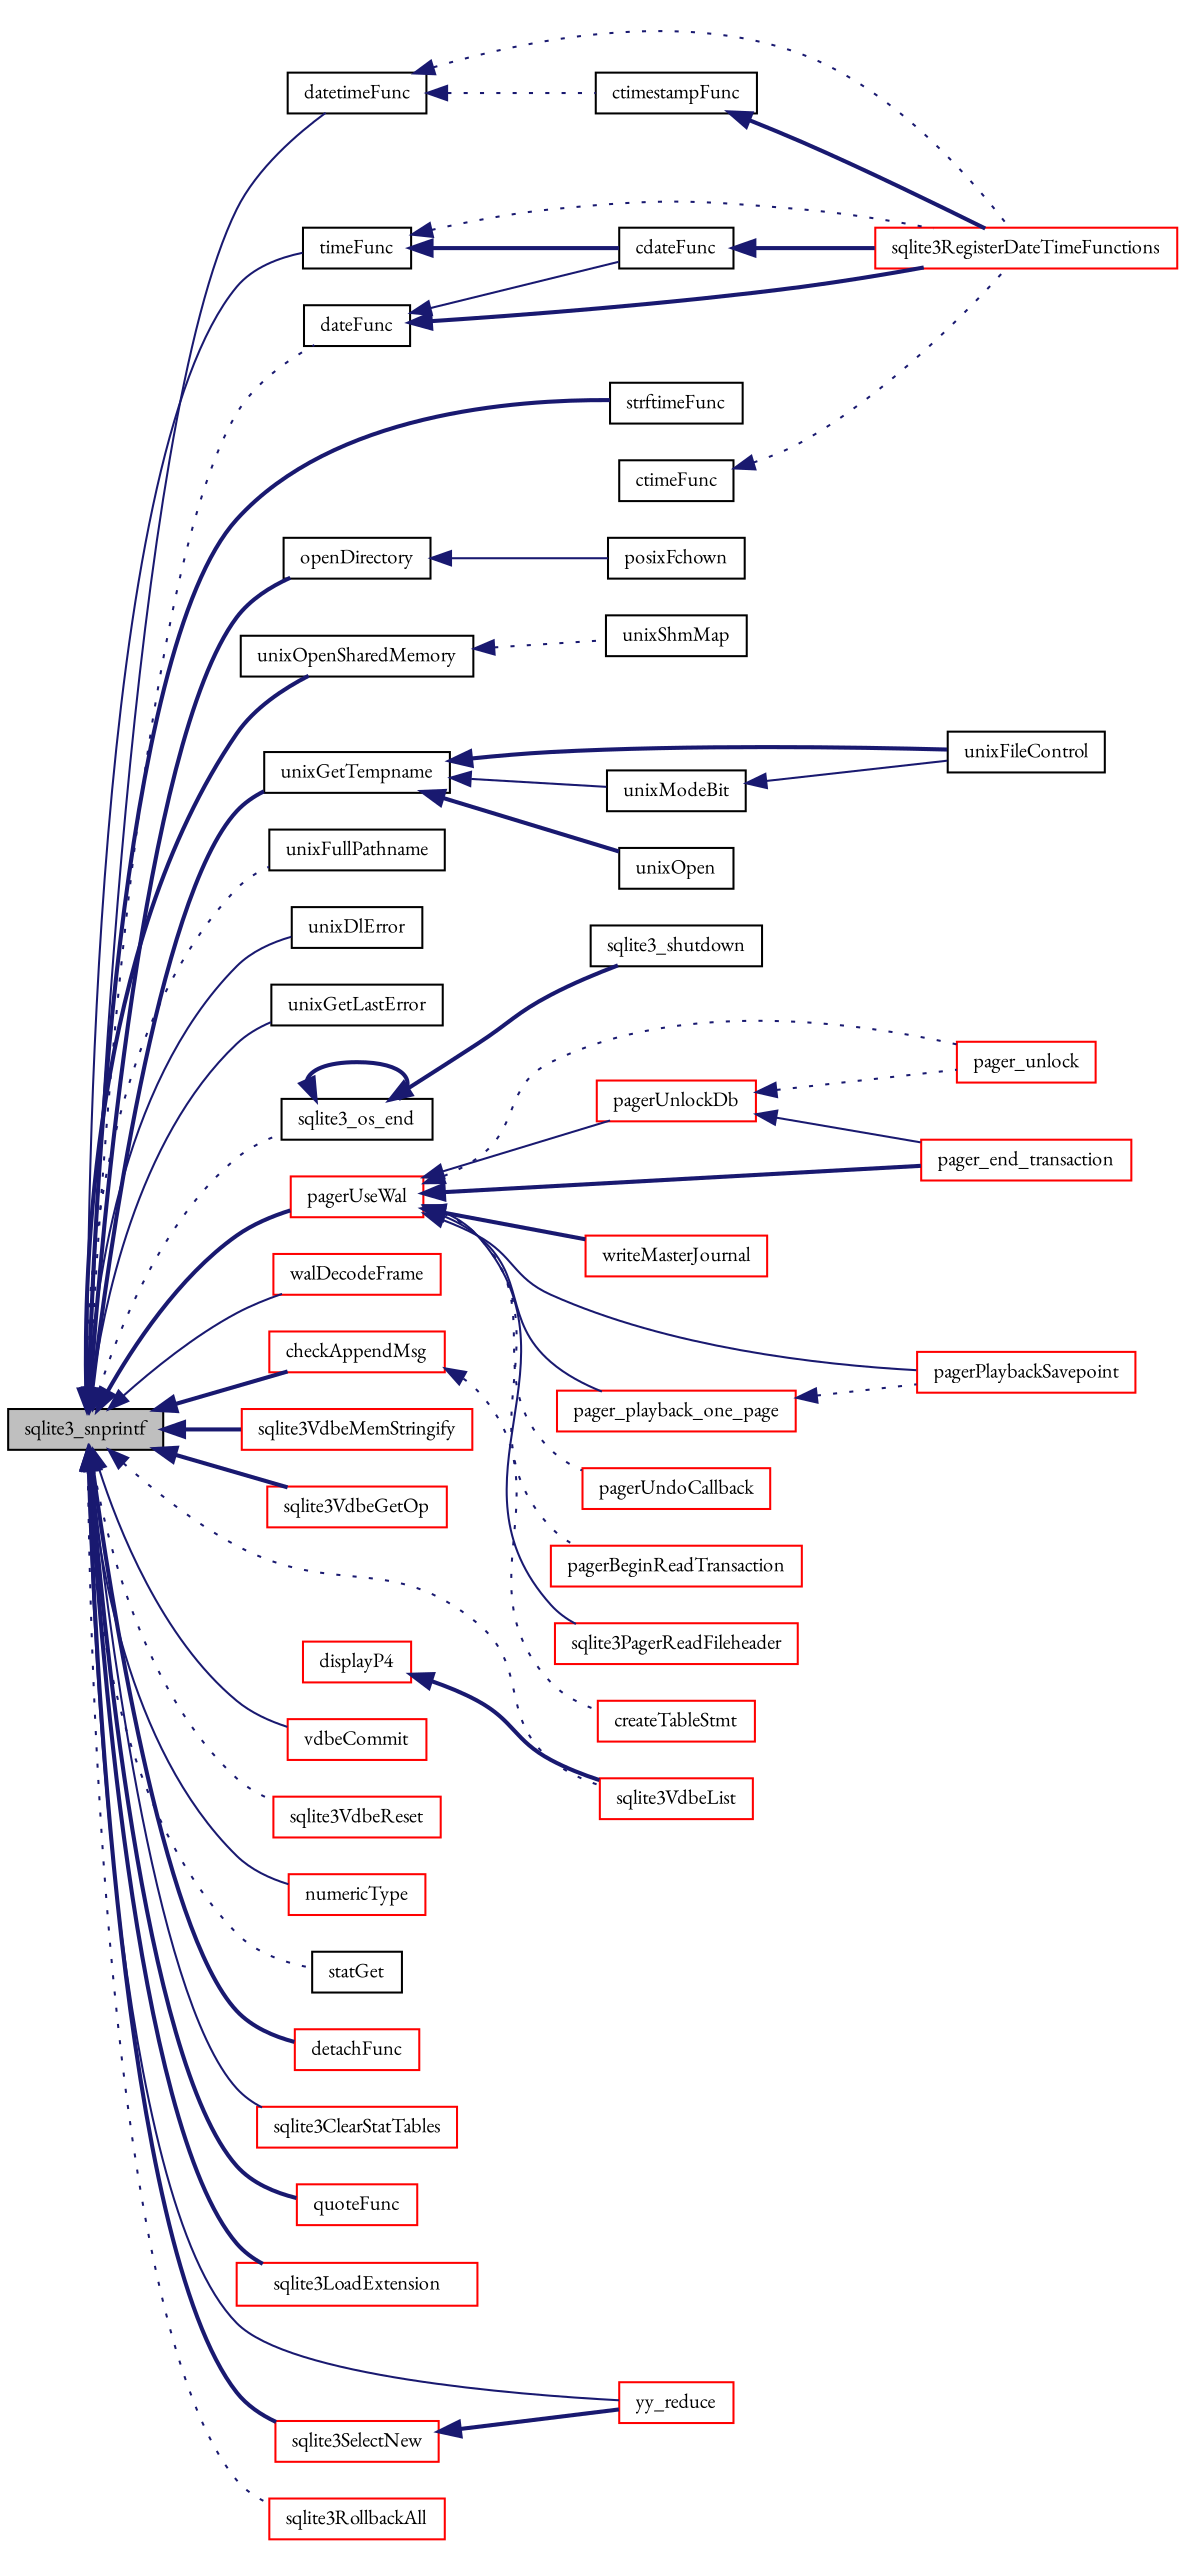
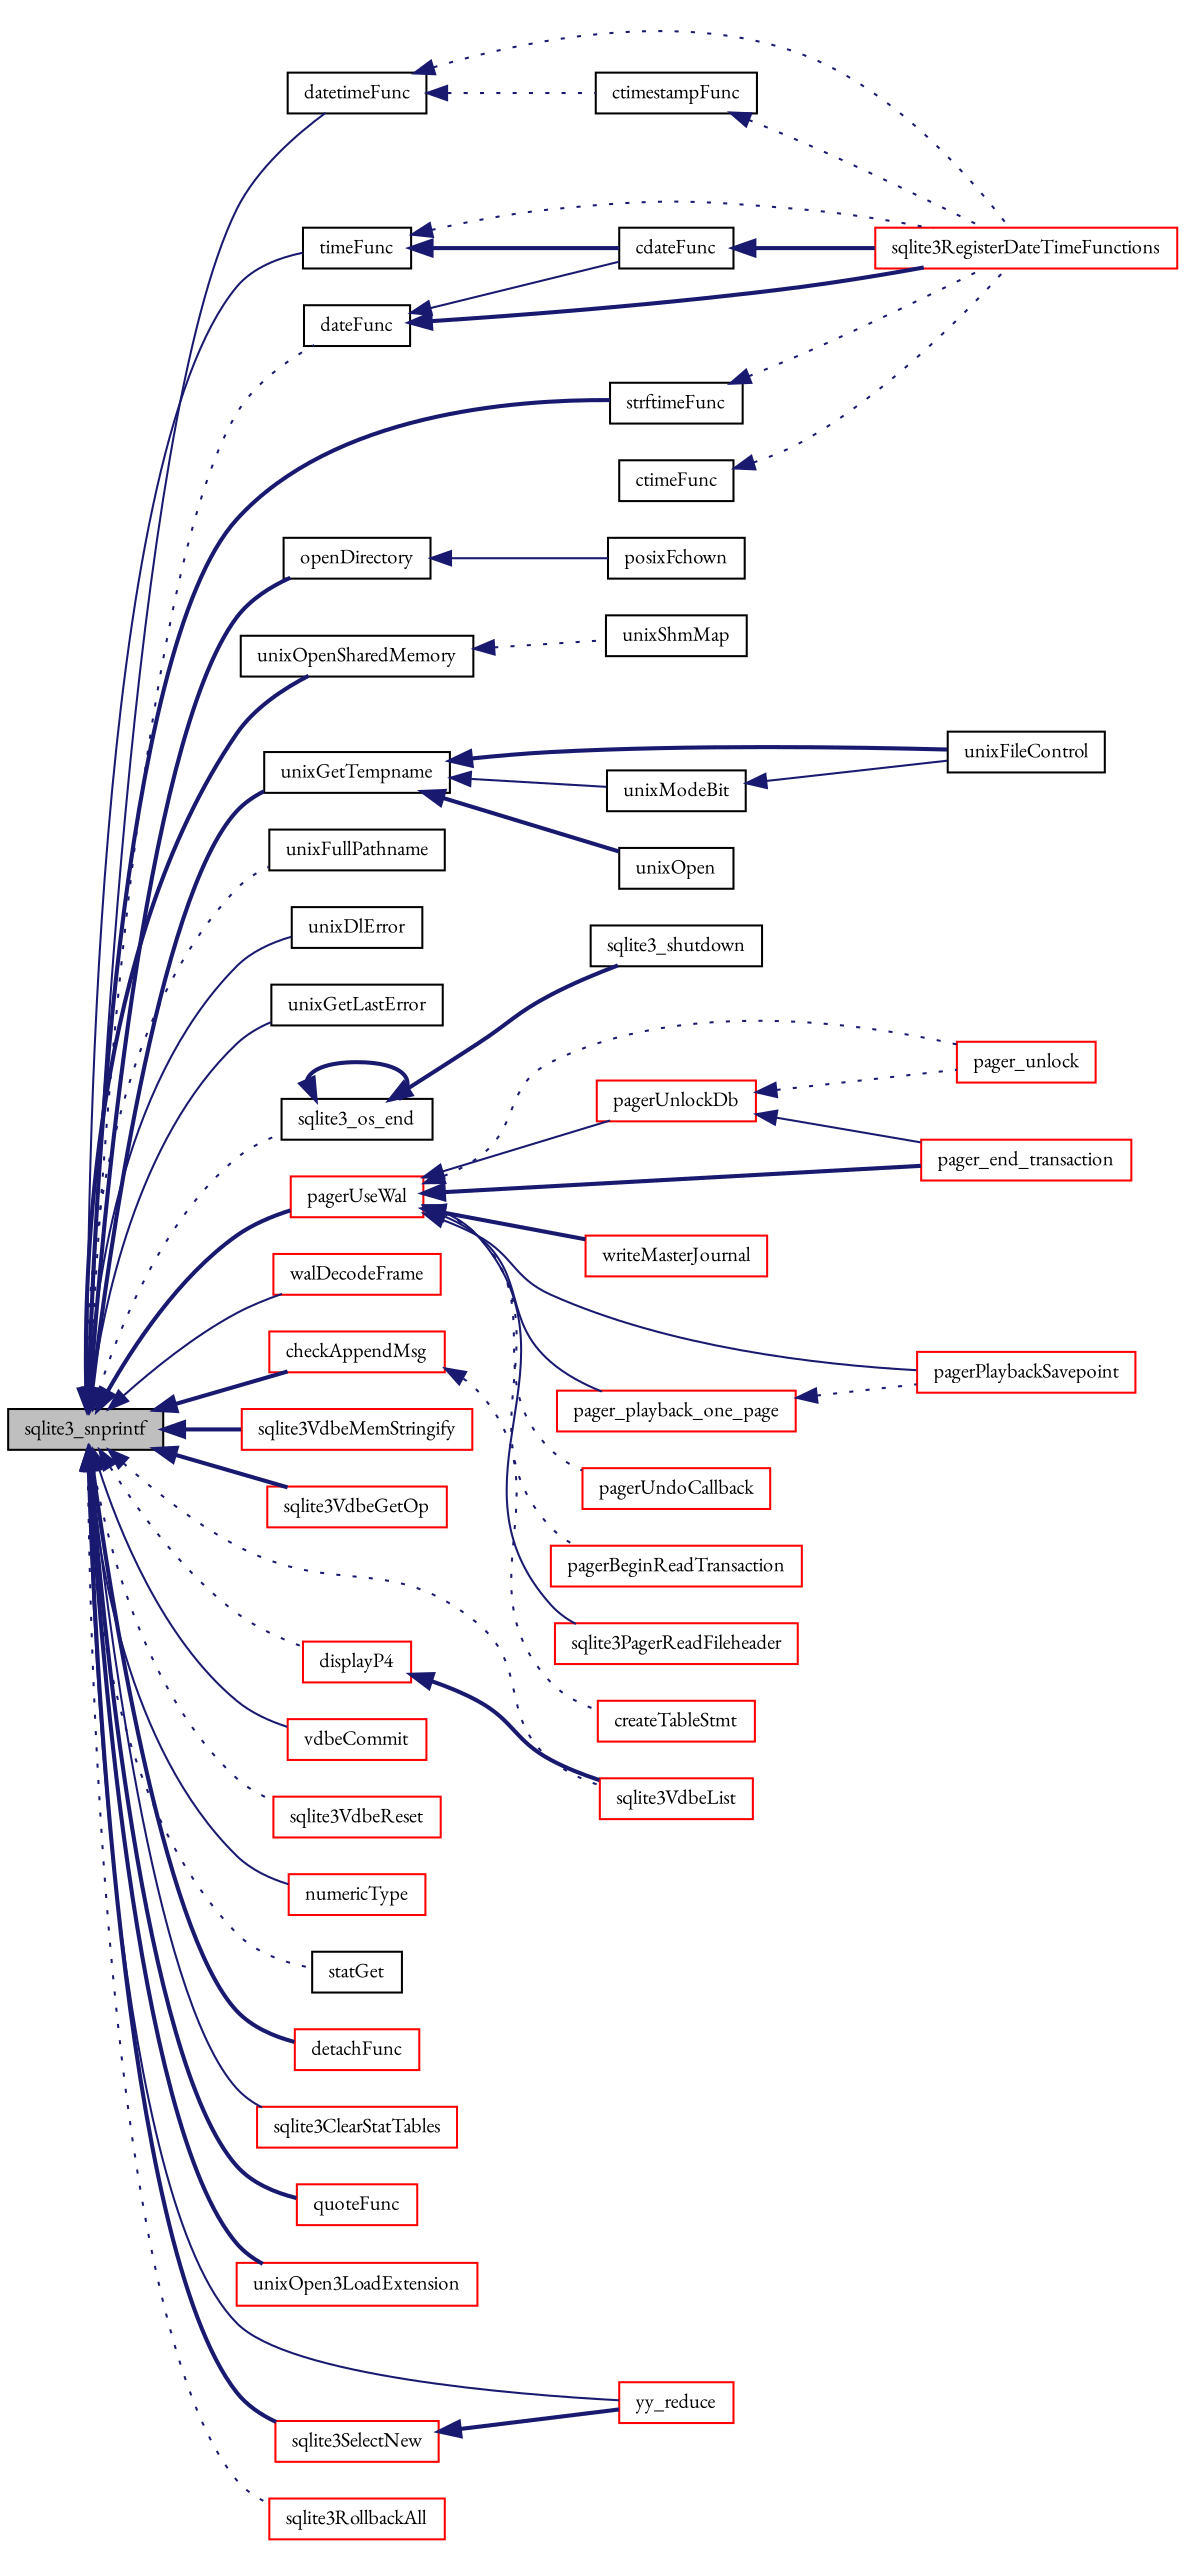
edge "sqlite3RegisterDateTimeFunctions" -> "ctimestampFunc": style bold -> dotted
edge "sqlite3RegisterDateTimeFunctions" -> "strftimeFunc": added
edge "displayP4" -> "sqlite3_snprintf": added
node "sqlite3LoadExtension": label "sqlite3LoadExtension" -> "unixOpen3LoadExtension"
